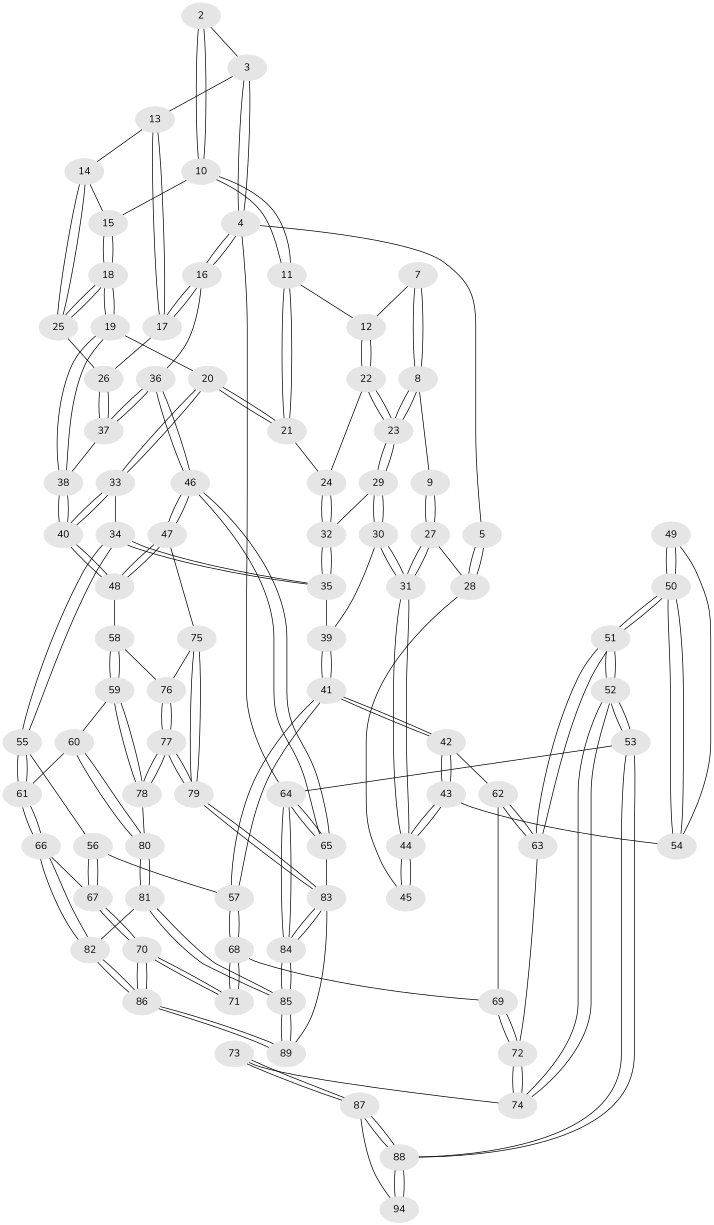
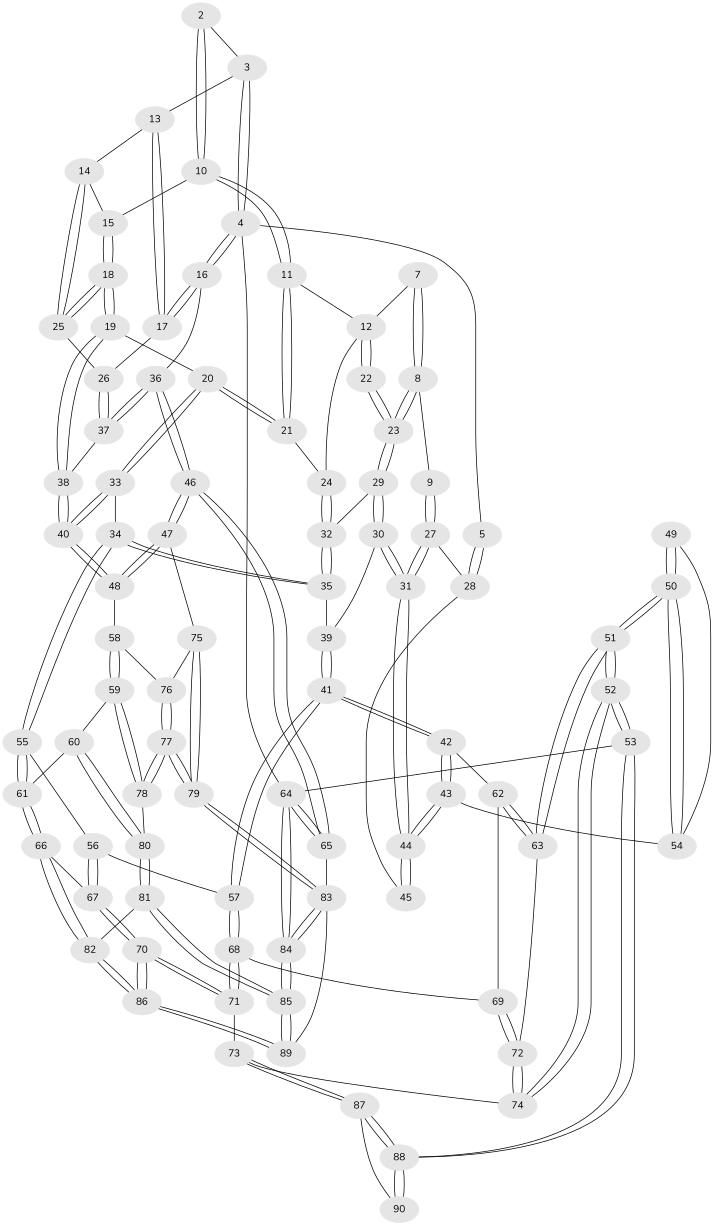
edge "22" -- "24": now "12" -- "24"
edge "71" -- "73": added
node "94": label "94" -> "90"
